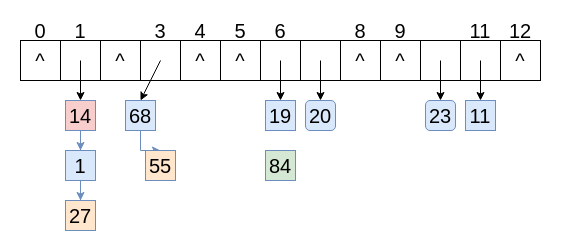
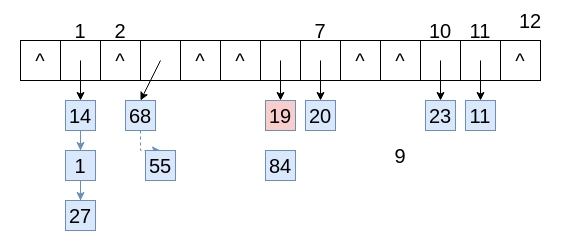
node "0": removed
node "2": added
node "3": removed
node "4": removed
node "5": removed
node "6": removed
node "7": added
node "8": removed
node "9": moved (401, 31) -> (401, 156)
node "10": added
node "12": moved (521, 31) -> (531, 21)
node "14": fillcolor #f8cecc -> #dae8fc
node "19": fillcolor #dae8fc -> #f8cecc
node "20": shape rounded rectangle -> rectangle
node "23": shape rounded rectangle -> rectangle
edge "68" -> "55": style solid -> dashed
node "55": fillcolor #ffe6cc -> #dae8fc
node "84": fillcolor #d5e8d4 -> #dae8fc
node "27": fillcolor #ffe6cc -> #dae8fc
